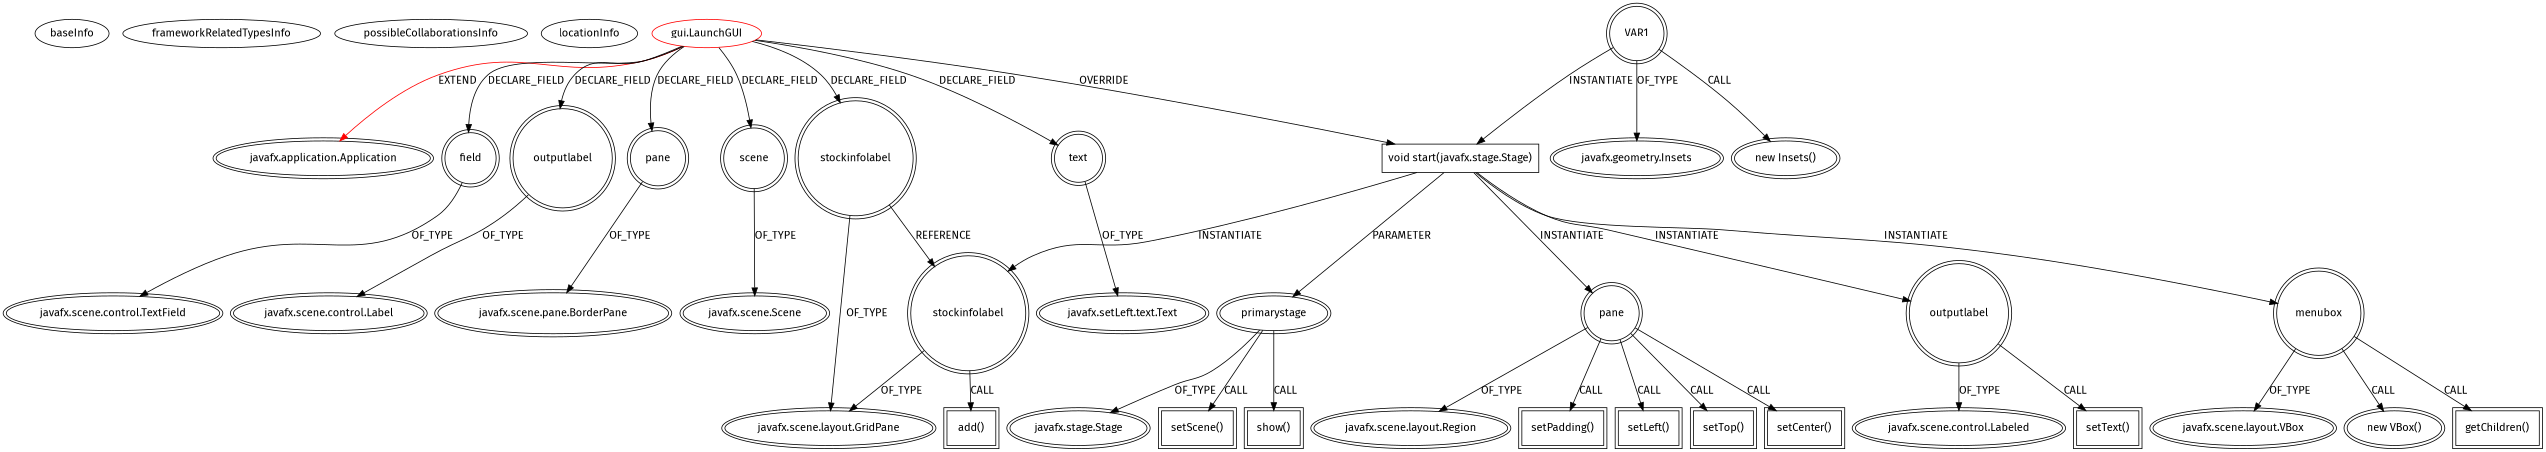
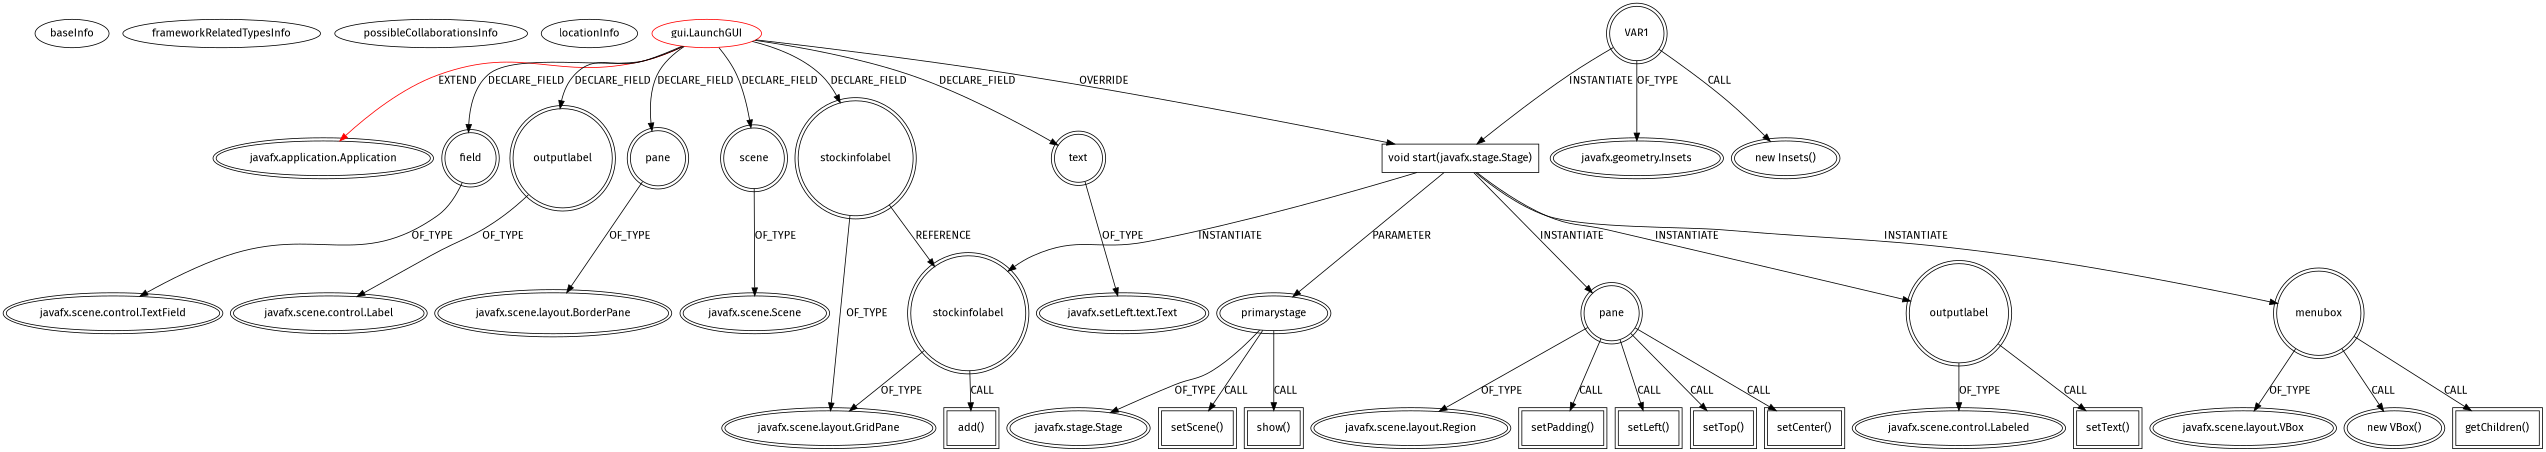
node "javafx.scene.pane.BorderPane": label "javafx.scene.pane.BorderPane" -> "javafx.scene.layout.BorderPane"
